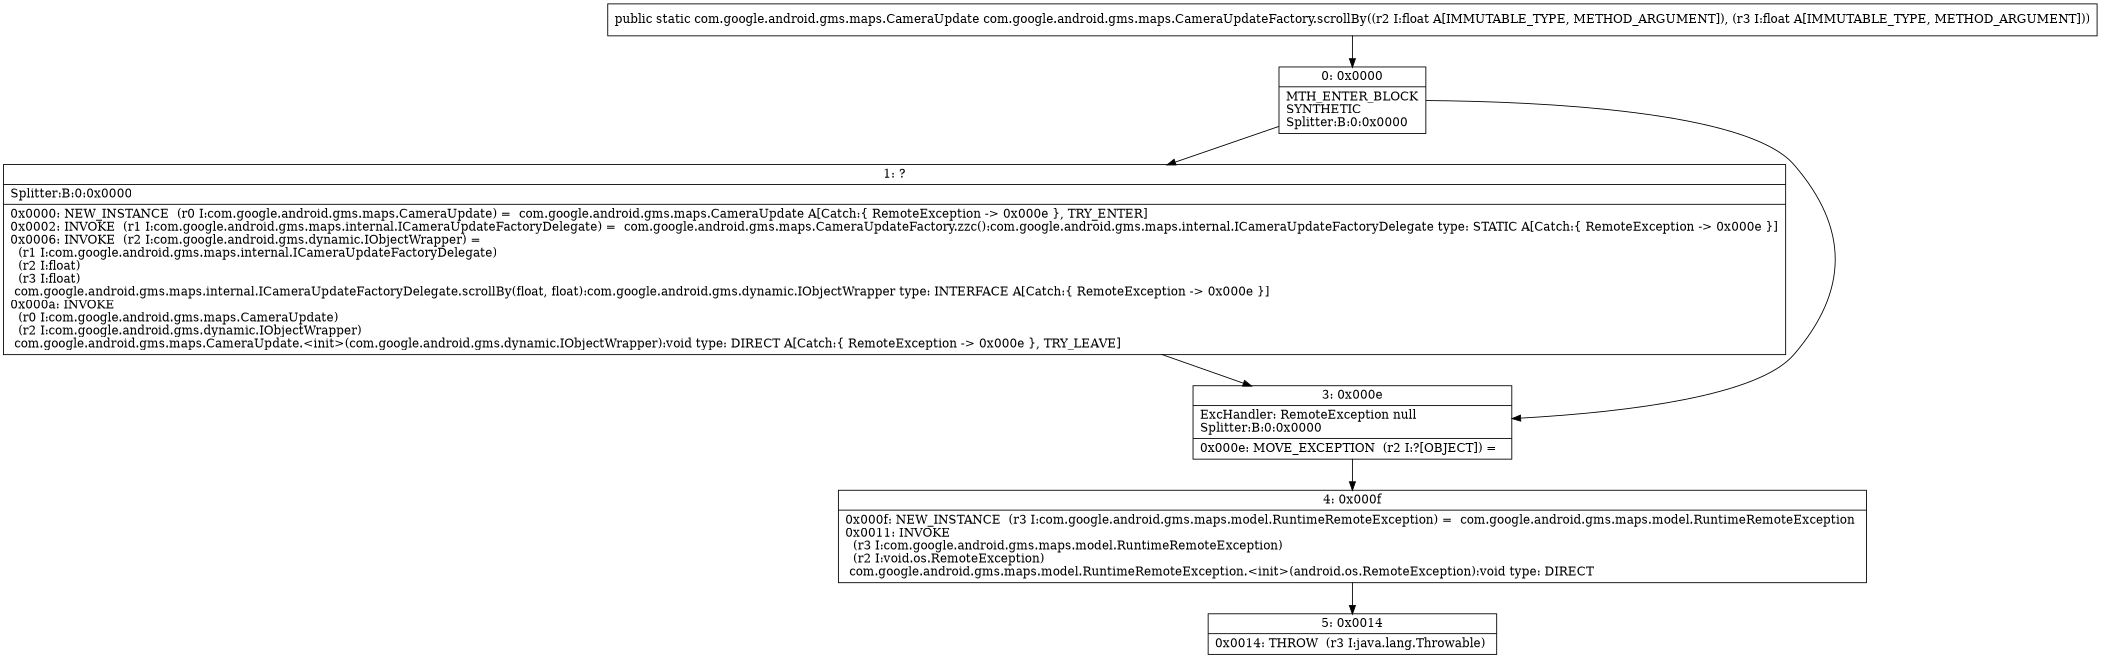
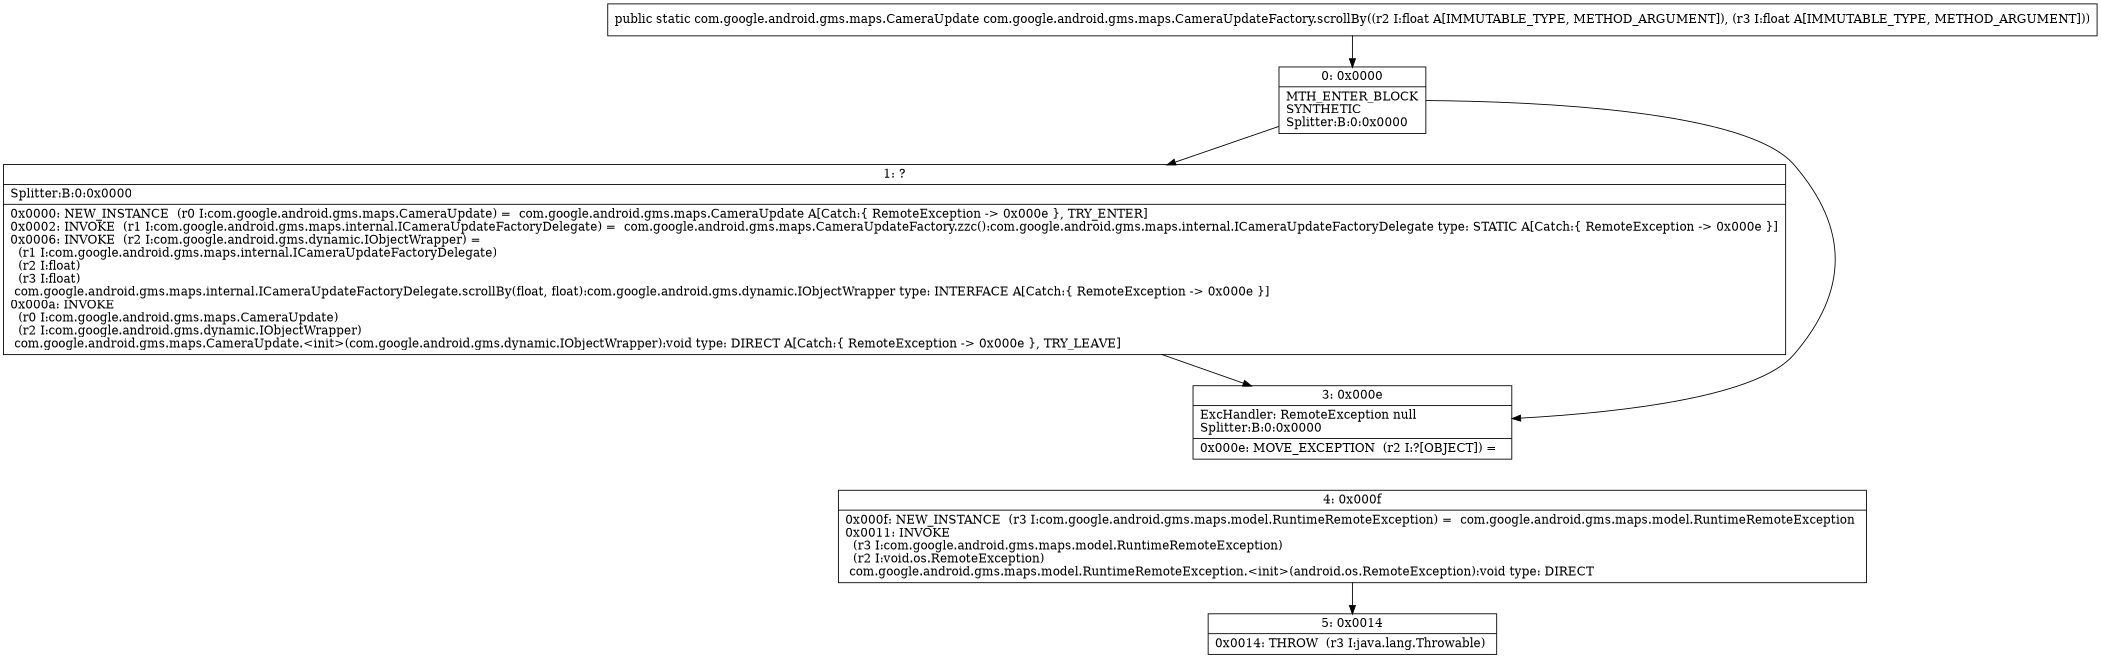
edge "3: 0x000e" -> "4: 0x000f": removed
